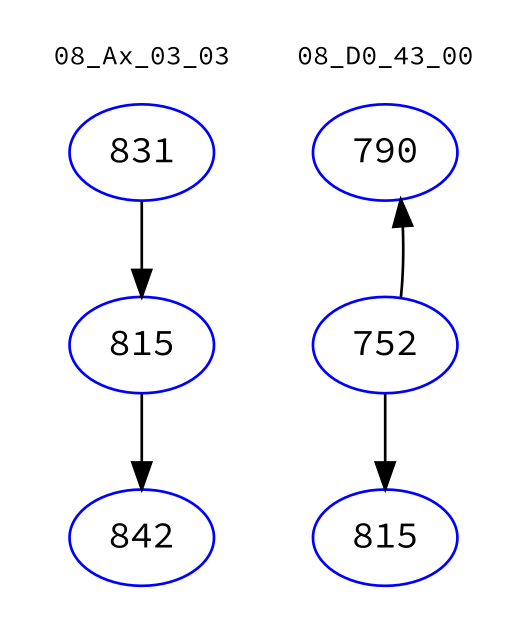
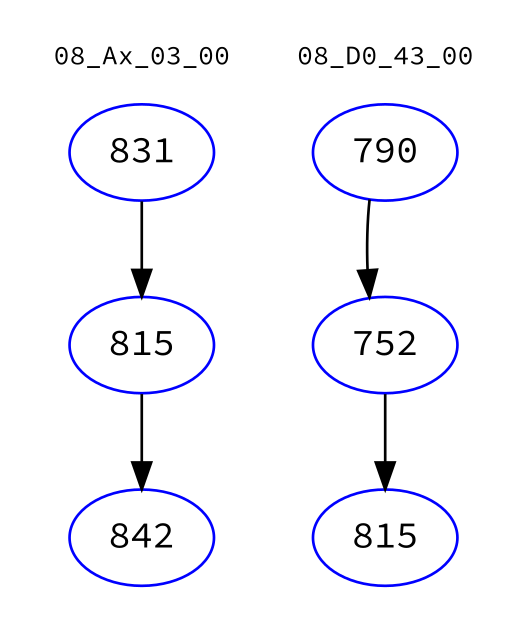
cluster "08_Ax_03_03": label "08_Ax_03_03" -> "08_Ax_03_00"
edge "752" -> "790": reversed
